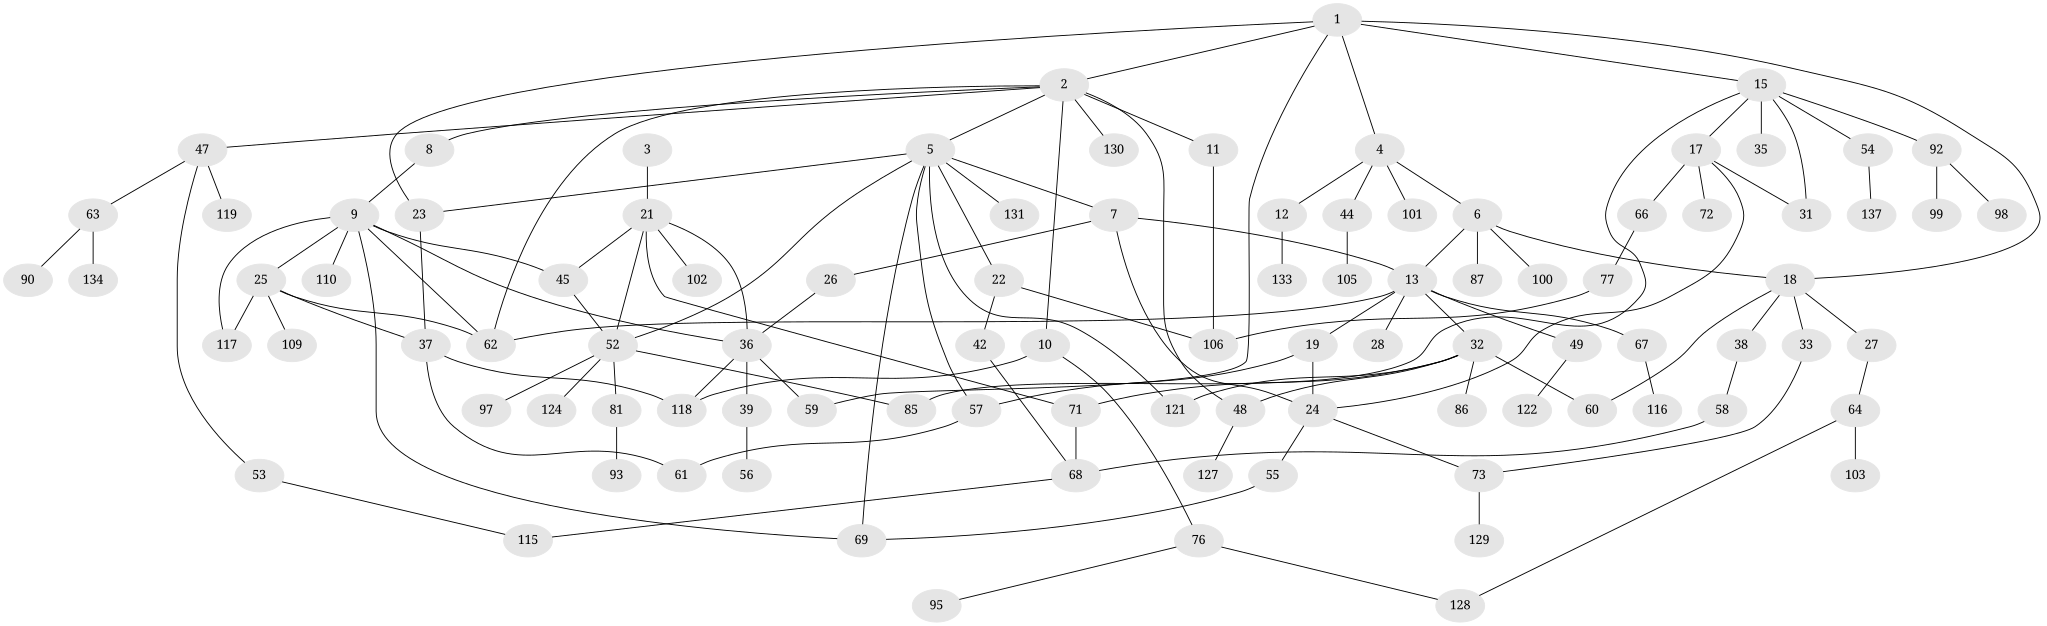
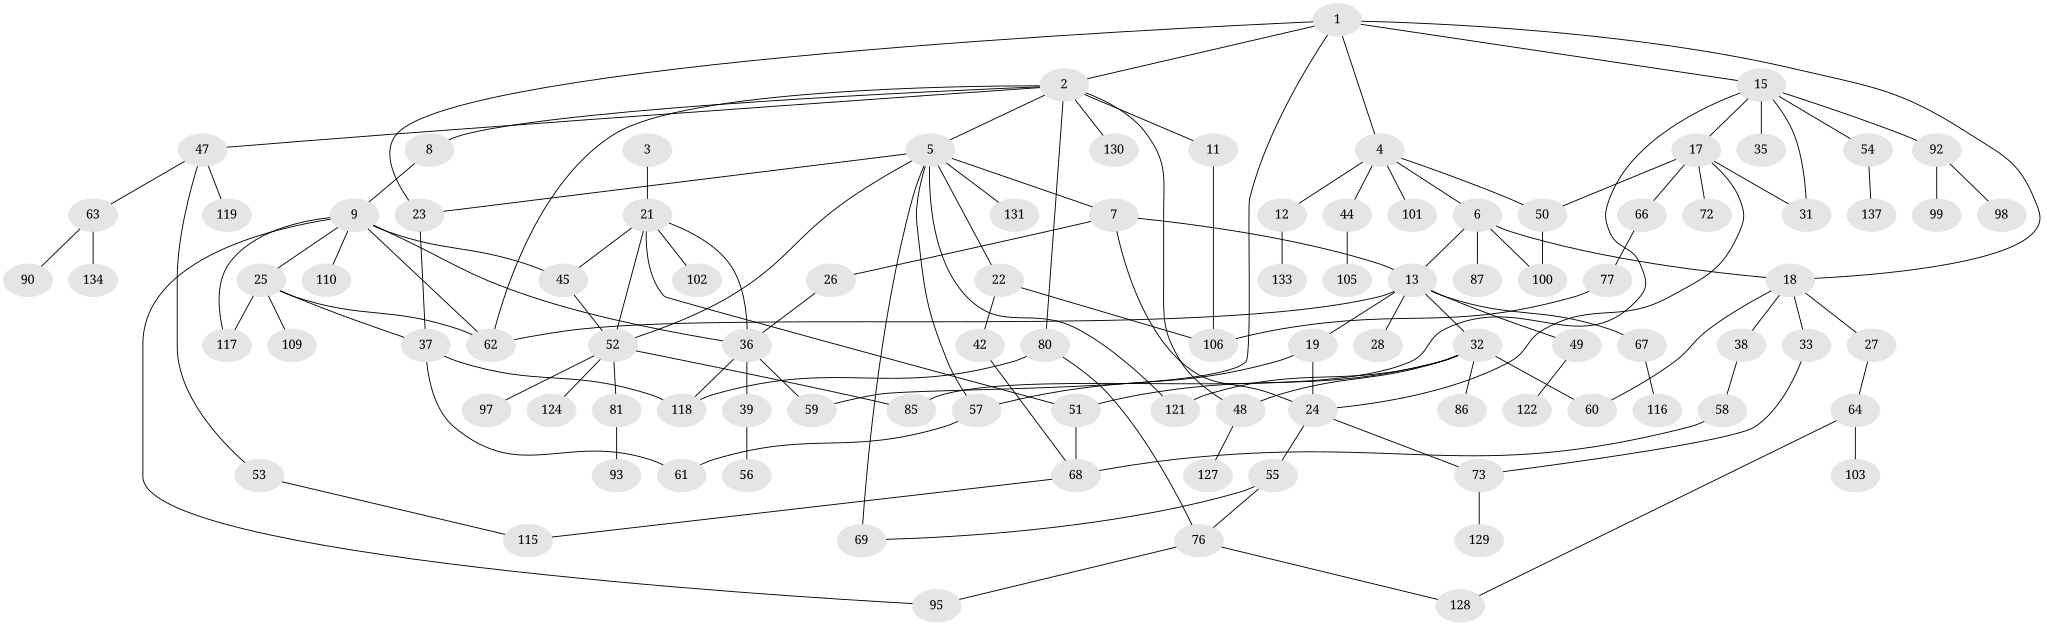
node "50": added
node "10": label "10" -> "80"
node "71": label "71" -> "51"
edge "9" -- "69": now "9" -- "95"
edge "55" -- "76": added
